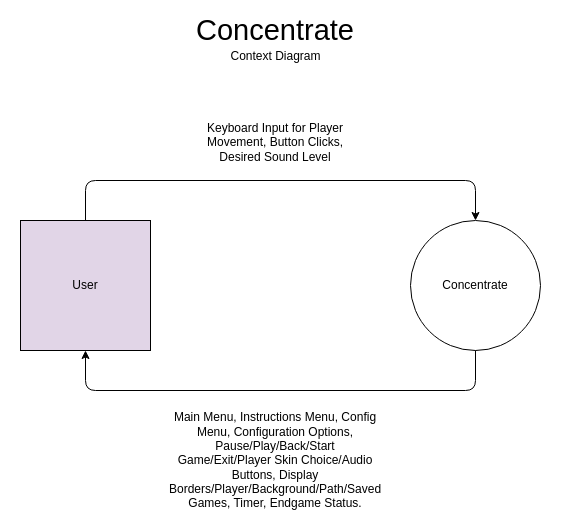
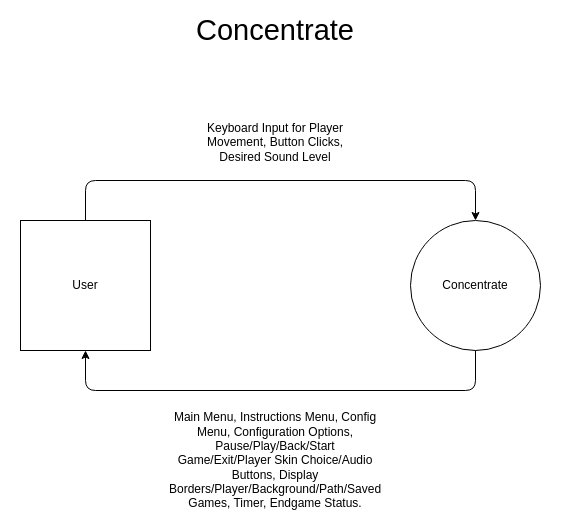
node "Context Diagram": removed
node "User": fillcolor #e1d5e7 -> #ffffff
